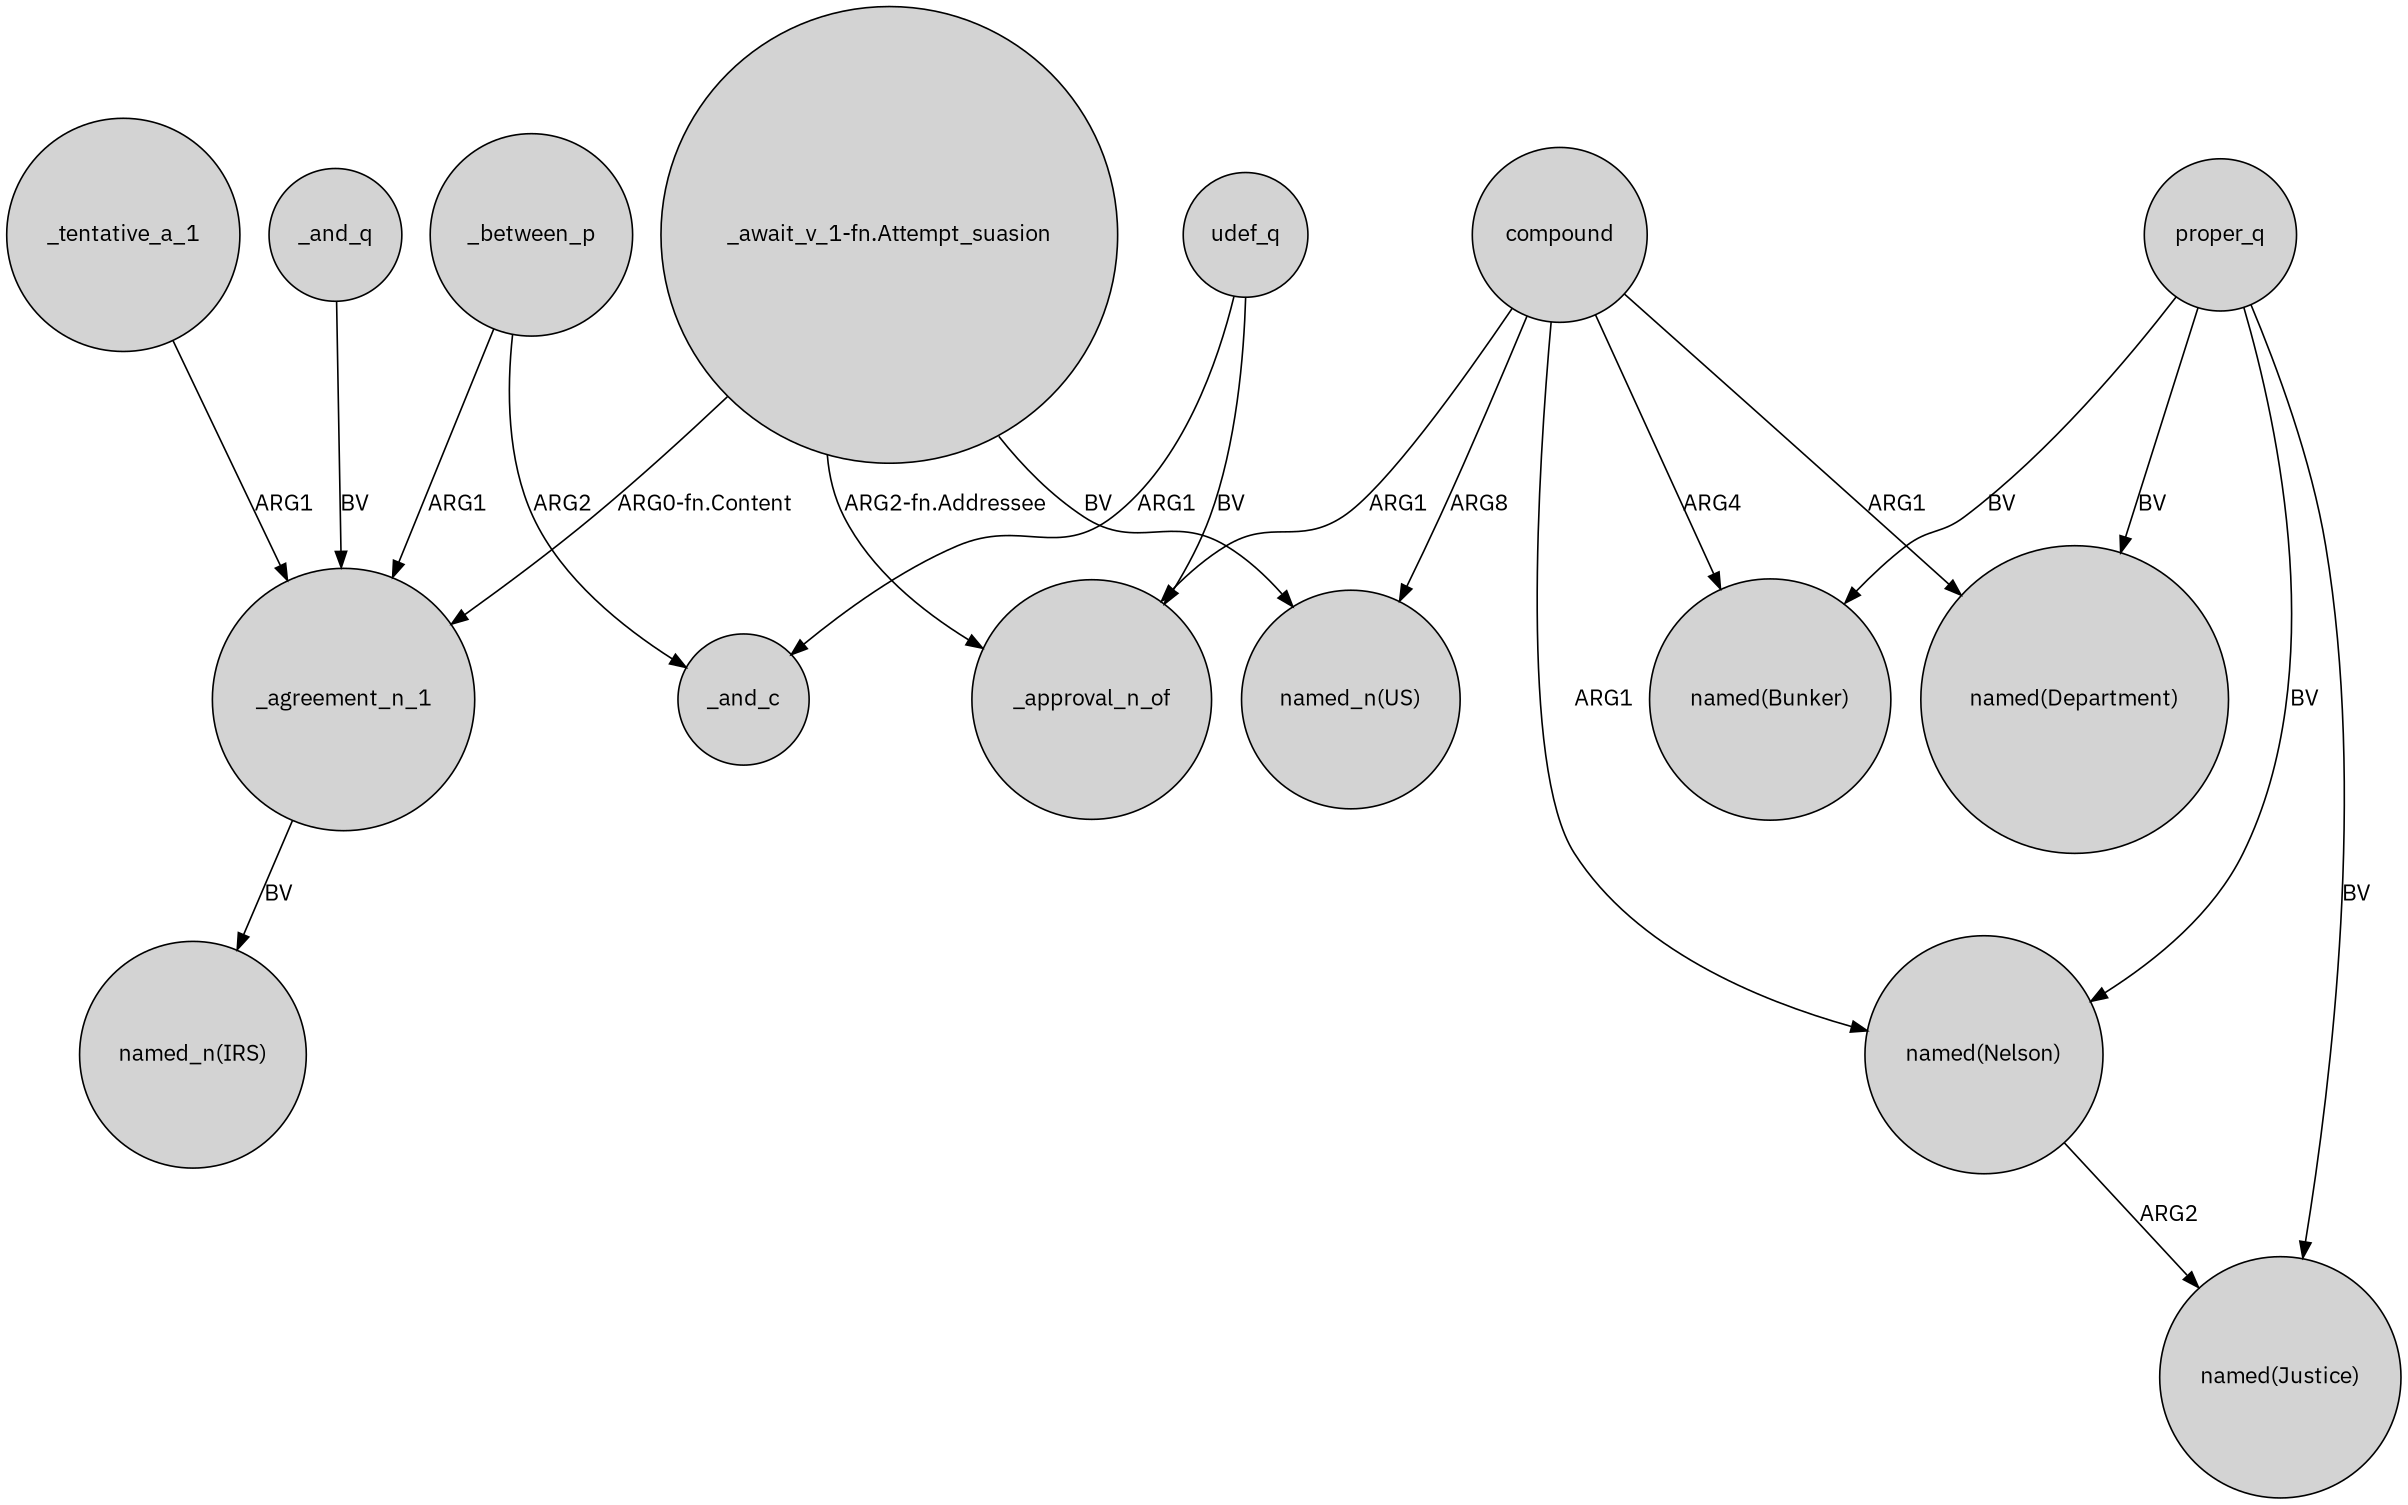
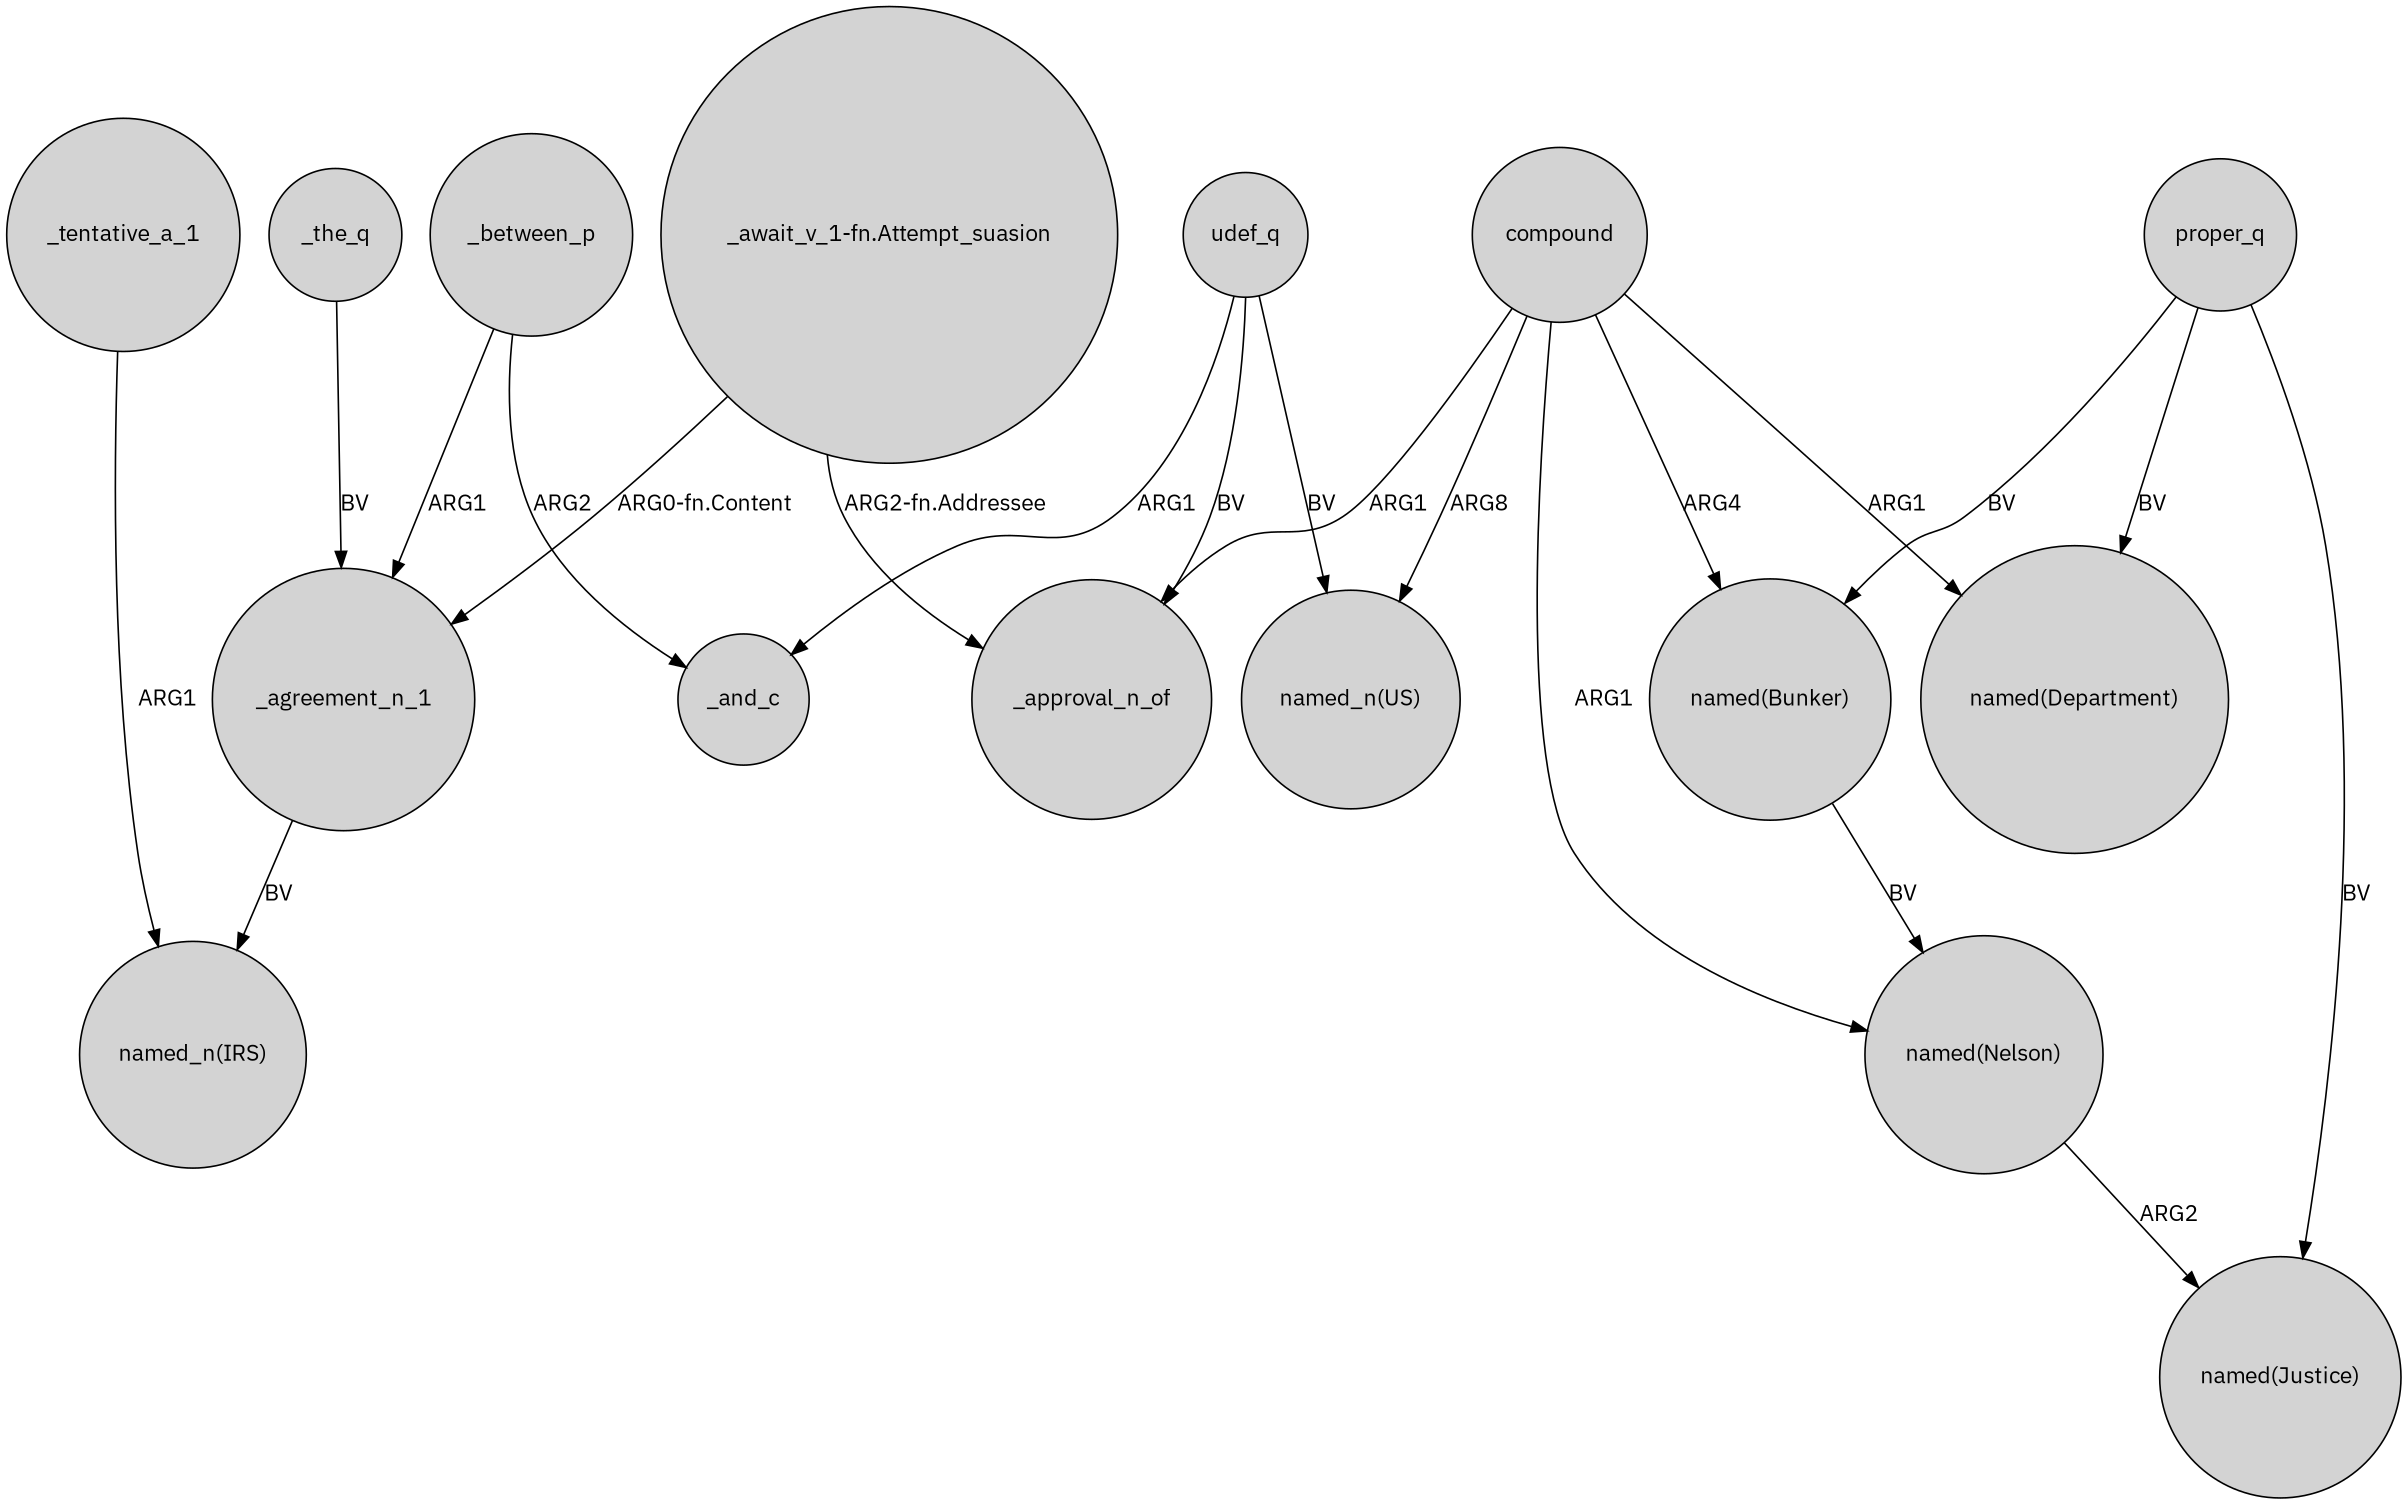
node "_and_q": label "_and_q" -> "_the_q"
edge "_tentative_a_1" -> "_agreement_n_1": now "_tentative_a_1" -> "named_n(IRS)"
edge "_await_v_1-fn.Attempt_suasion" -> "named_n(US)": now "udef_q" -> "named_n(US)"
edge "proper_q" -> "named(Nelson)": now "named(Bunker)" -> "named(Nelson)"
